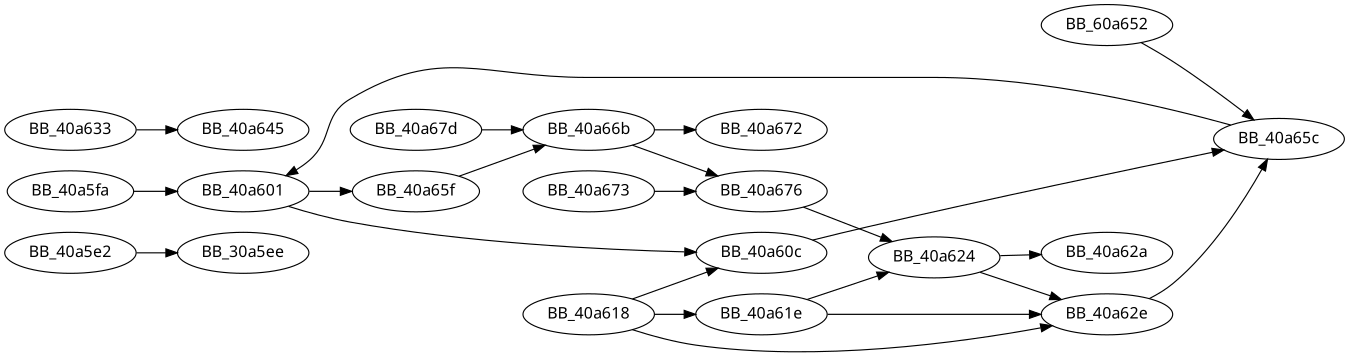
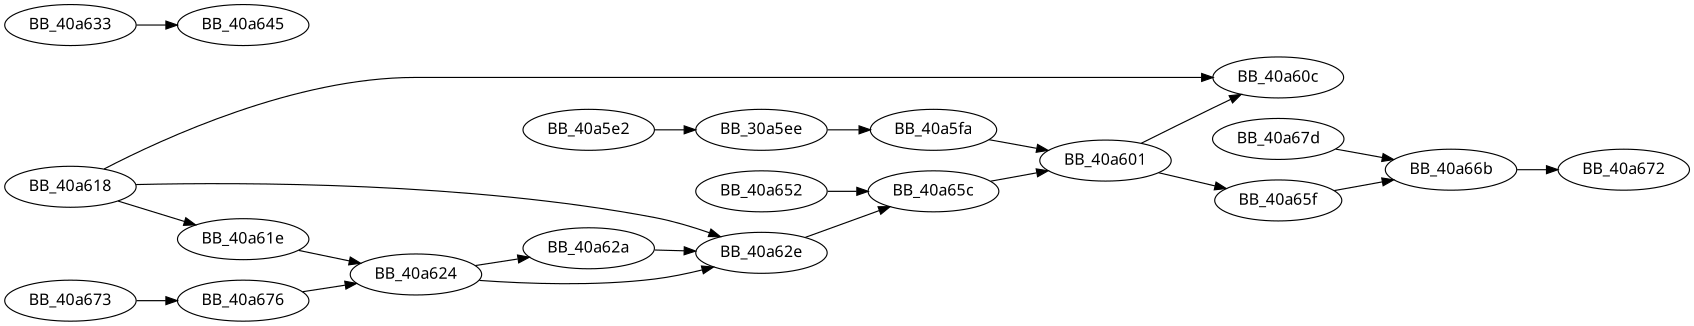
node "BB_60a652": label "BB_60a652" -> "BB_40a652"
edge "BB_30a5ee" -> "BB_40a5fa": added
edge "BB_40a66b" -> "BB_40a676": removed
edge "BB_40a60c" -> "BB_40a65c": removed
edge "BB_40a61e" -> "BB_40a62e": now "BB_40a62a" -> "BB_40a62e"
